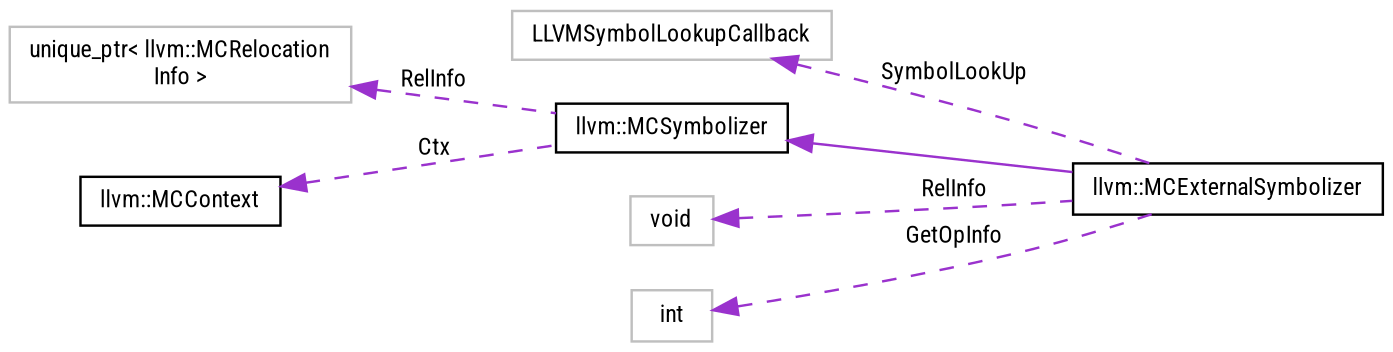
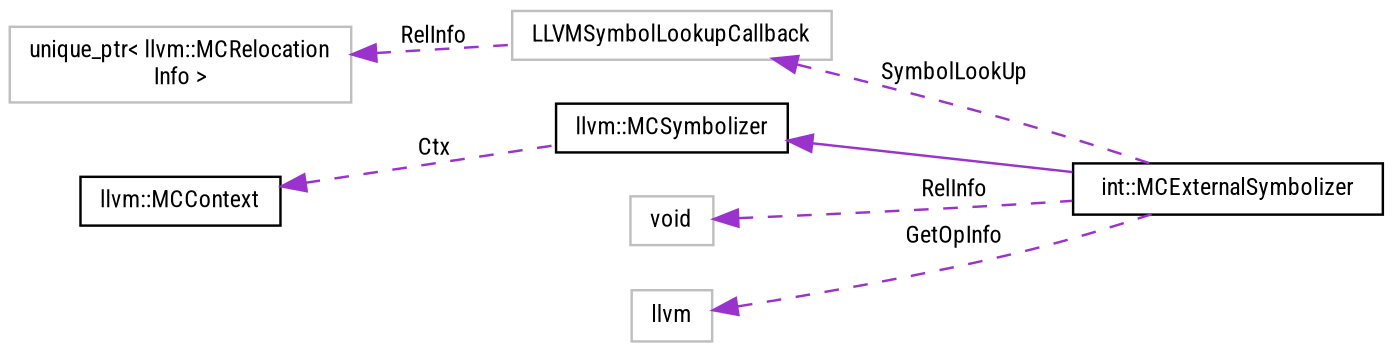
edge "llvm::MCSymbolizer" -> "unique_ptr< llvm::MCRelocation Info >": now "LLVMSymbolLookupCallback" -> "unique_ptr< llvm::MCRelocation Info >"
node "llvm::MCExternalSymbolizer": label "llvm::MCExternalSymbolizer" -> "int::MCExternalSymbolizer"
node "int": label "int" -> "llvm"
